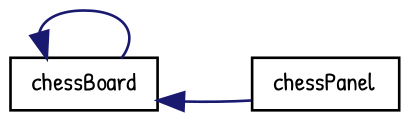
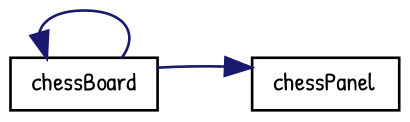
edge "chessPanel" -> "chessBoard": reversed
